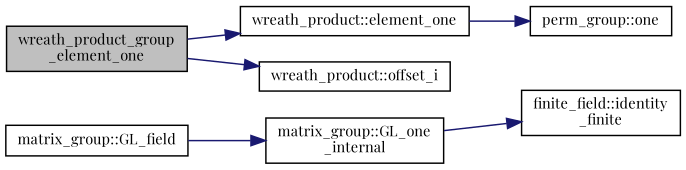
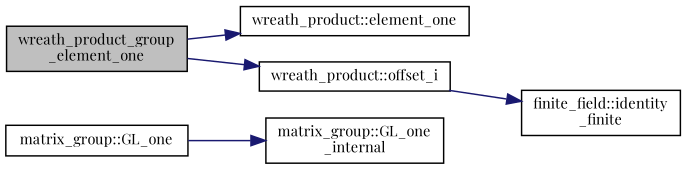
node "perm_group::one": removed
edge "matrix_group::GL_one _internal" -> "finite_field::identity _finite": now "wreath_product::offset_i" -> "finite_field::identity _finite"
node "matrix_group::GL_field": label "matrix_group::GL_field" -> "matrix_group::GL_one"
